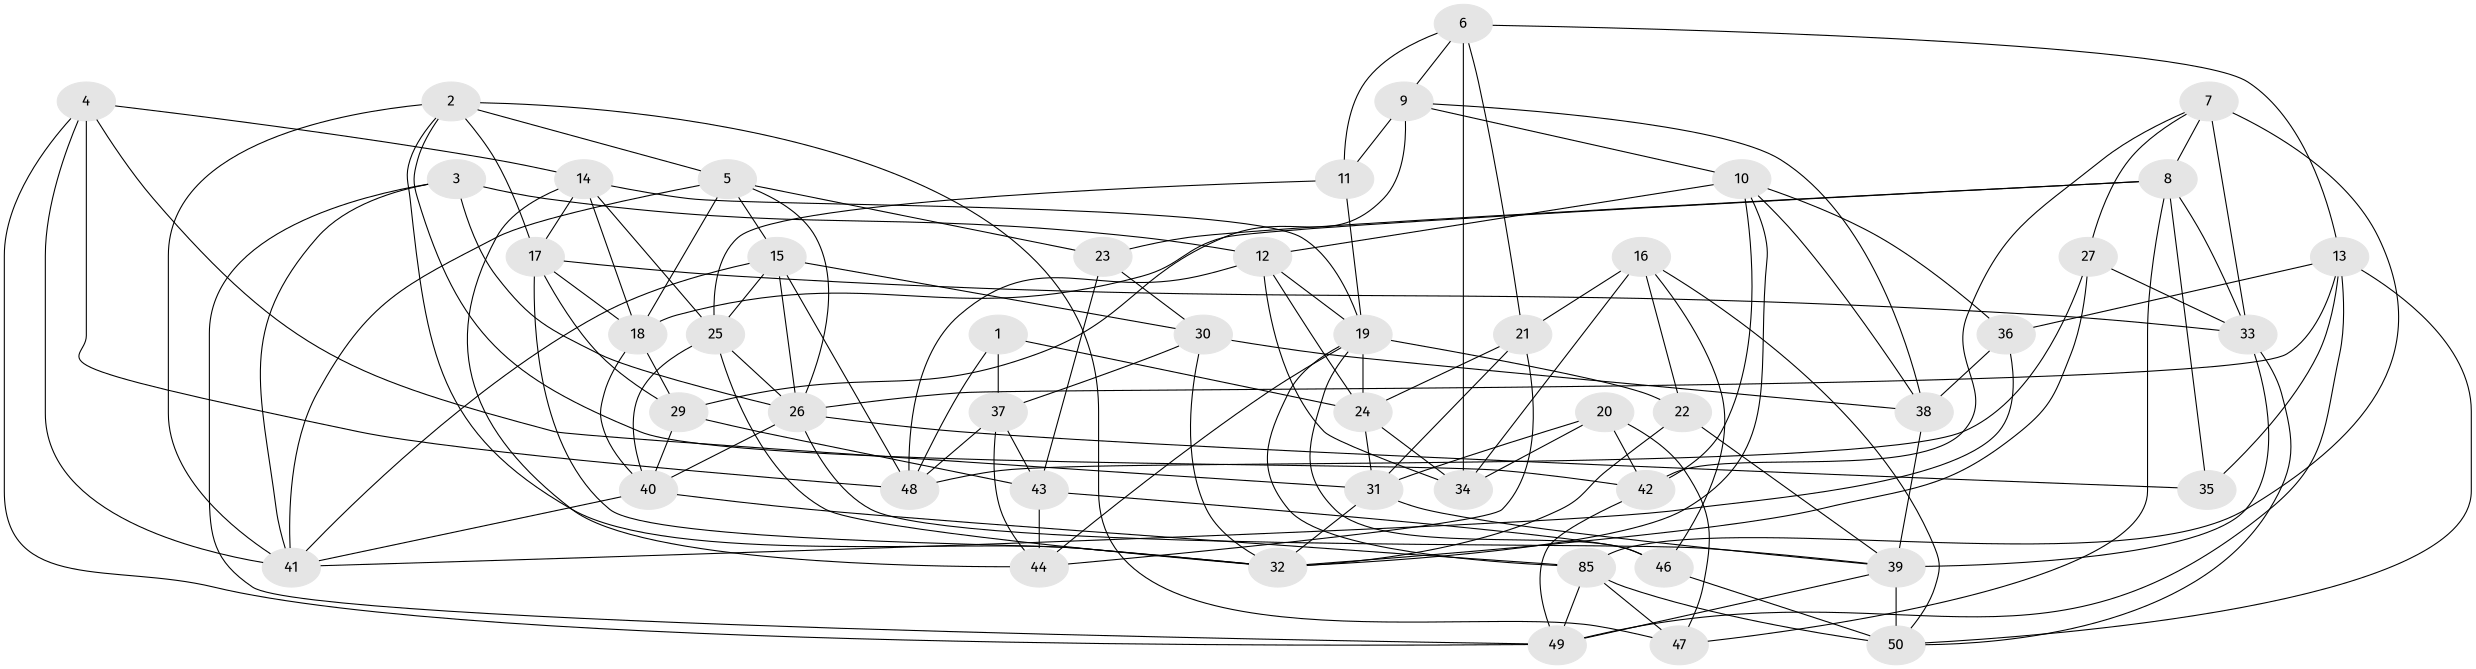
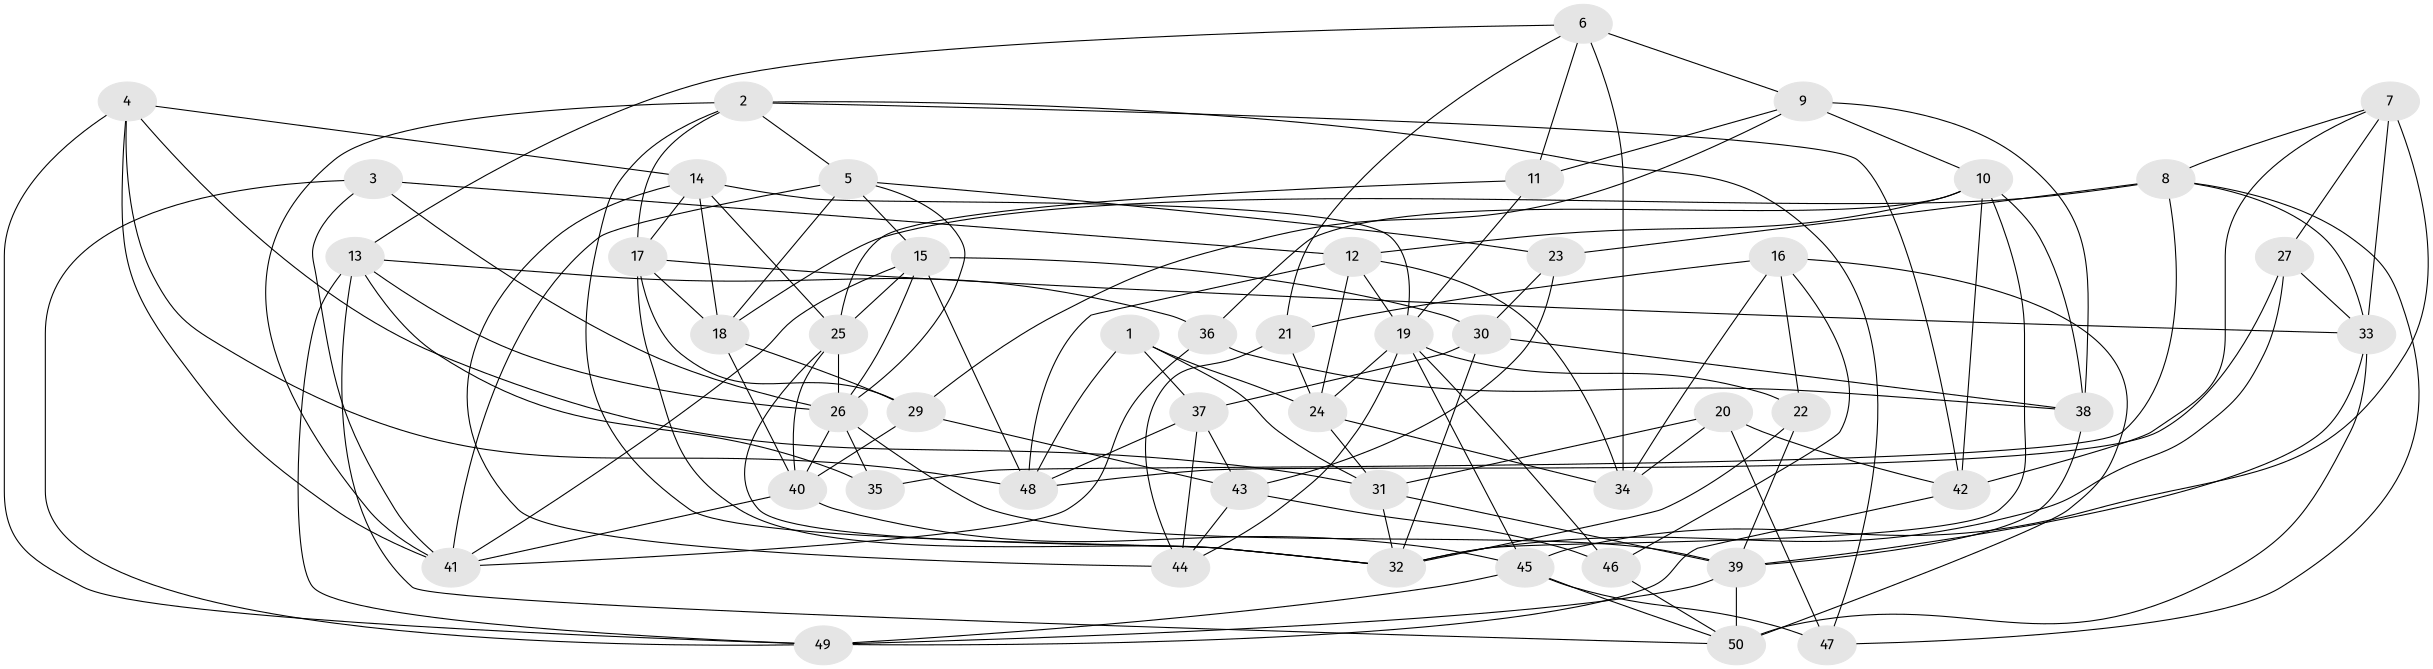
edge "21" -- "31": now "1" -- "31"
node "85": label "85" -> "45"
